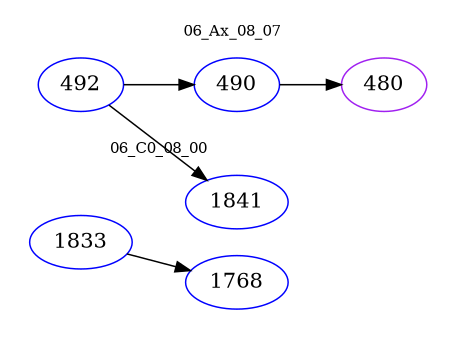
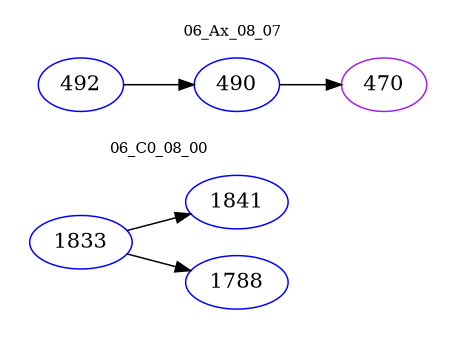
node "480": label "480" -> "470"
edge "492" -> "1841": now "1833" -> "1841"
node "1768": label "1768" -> "1788"
